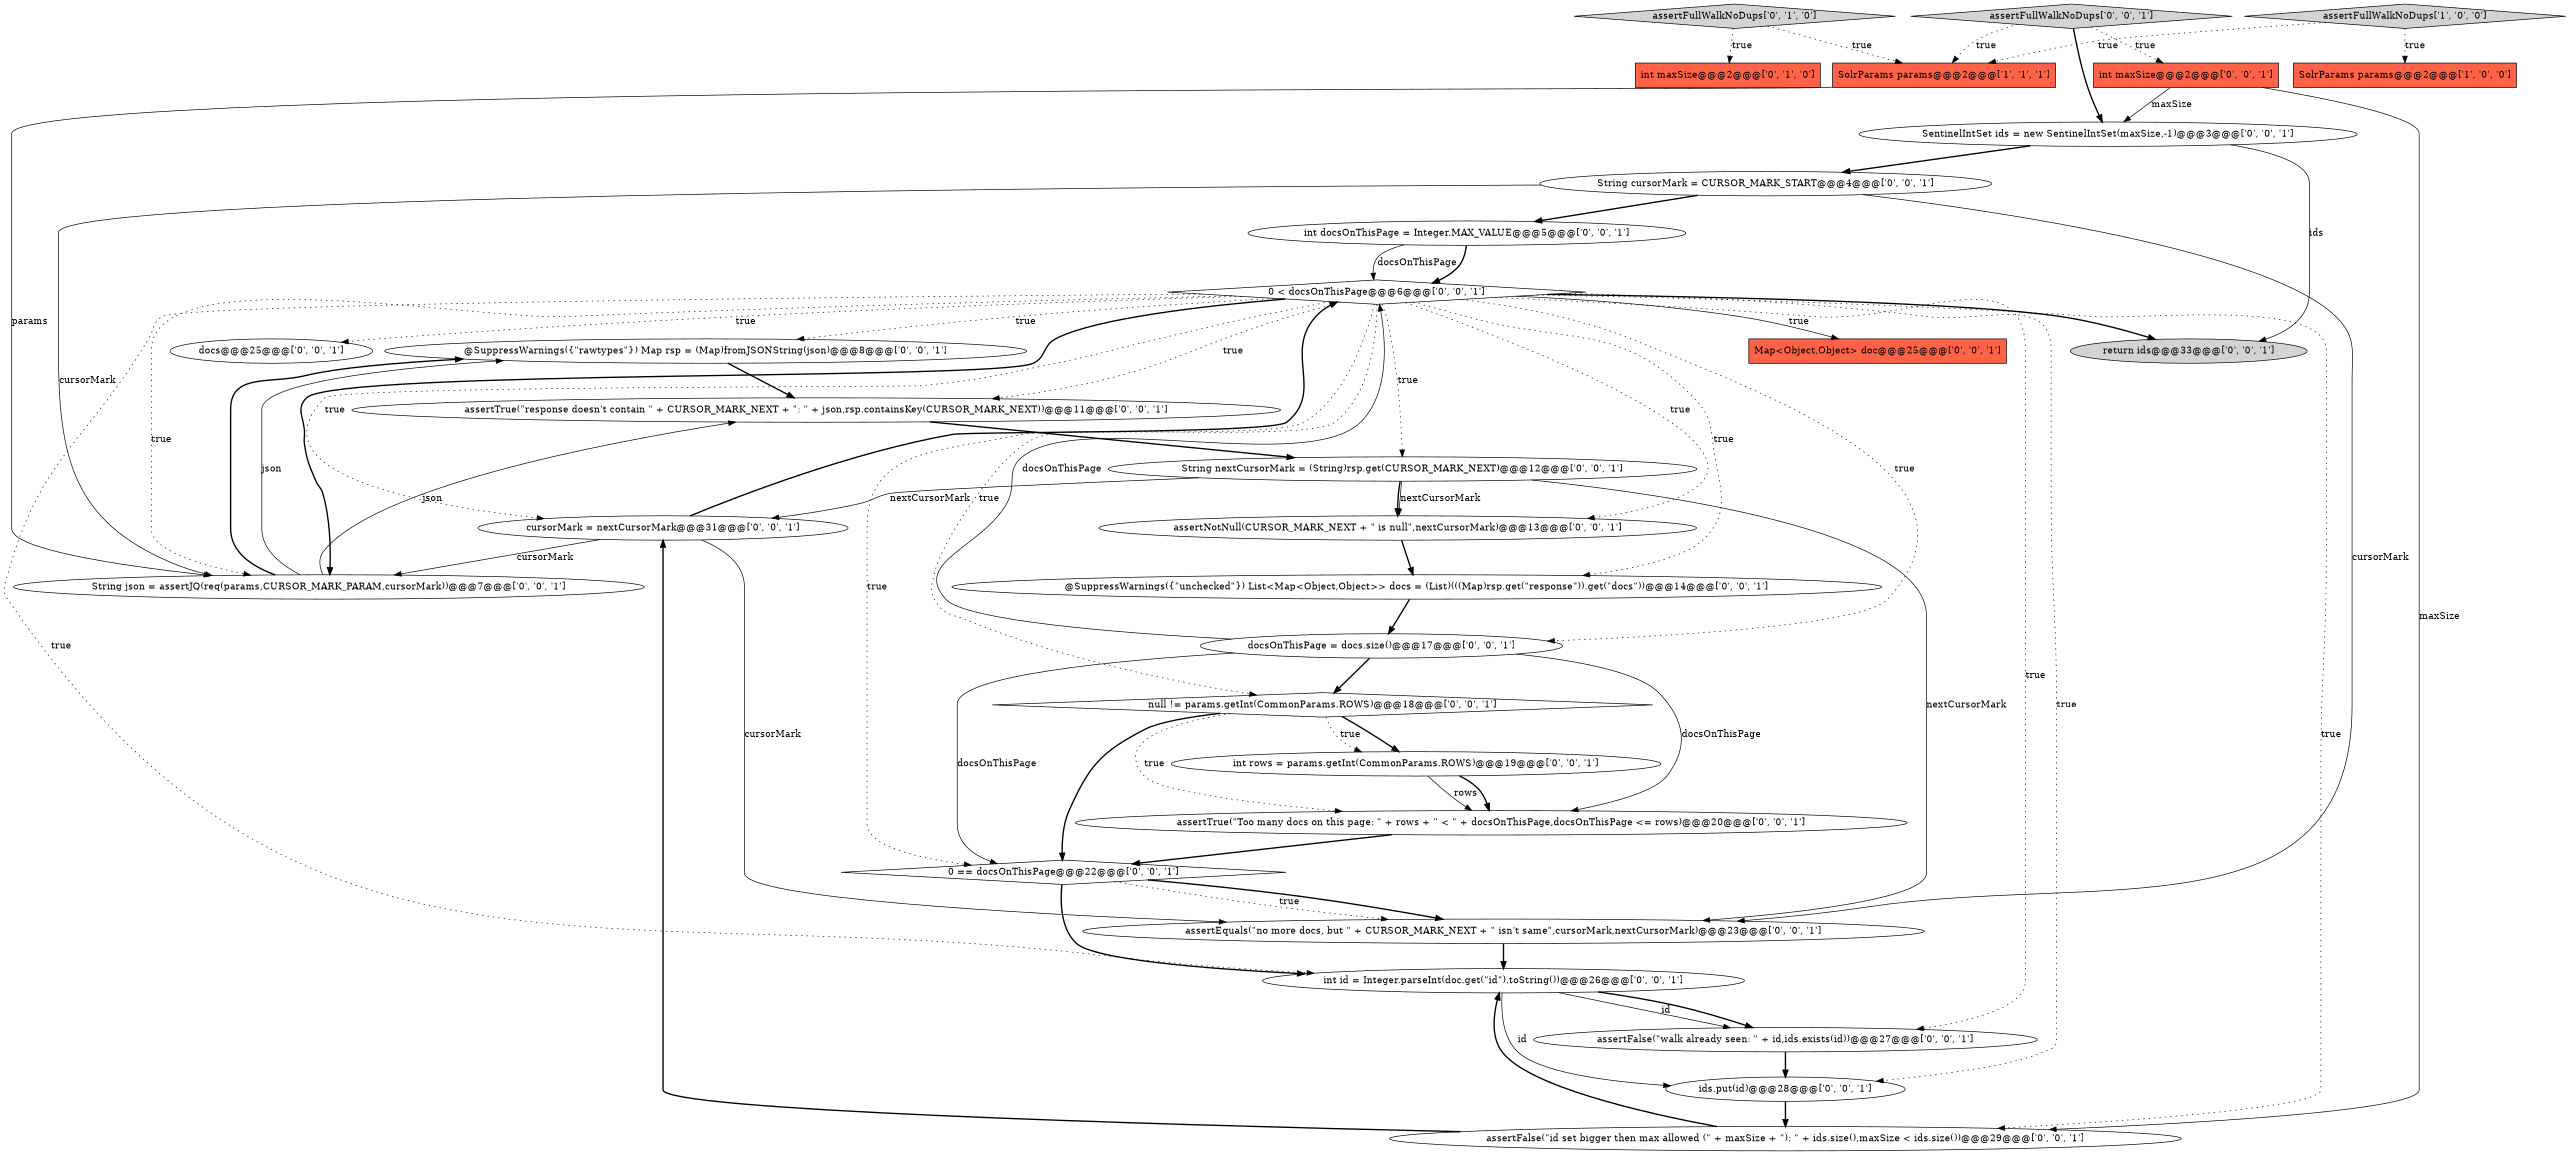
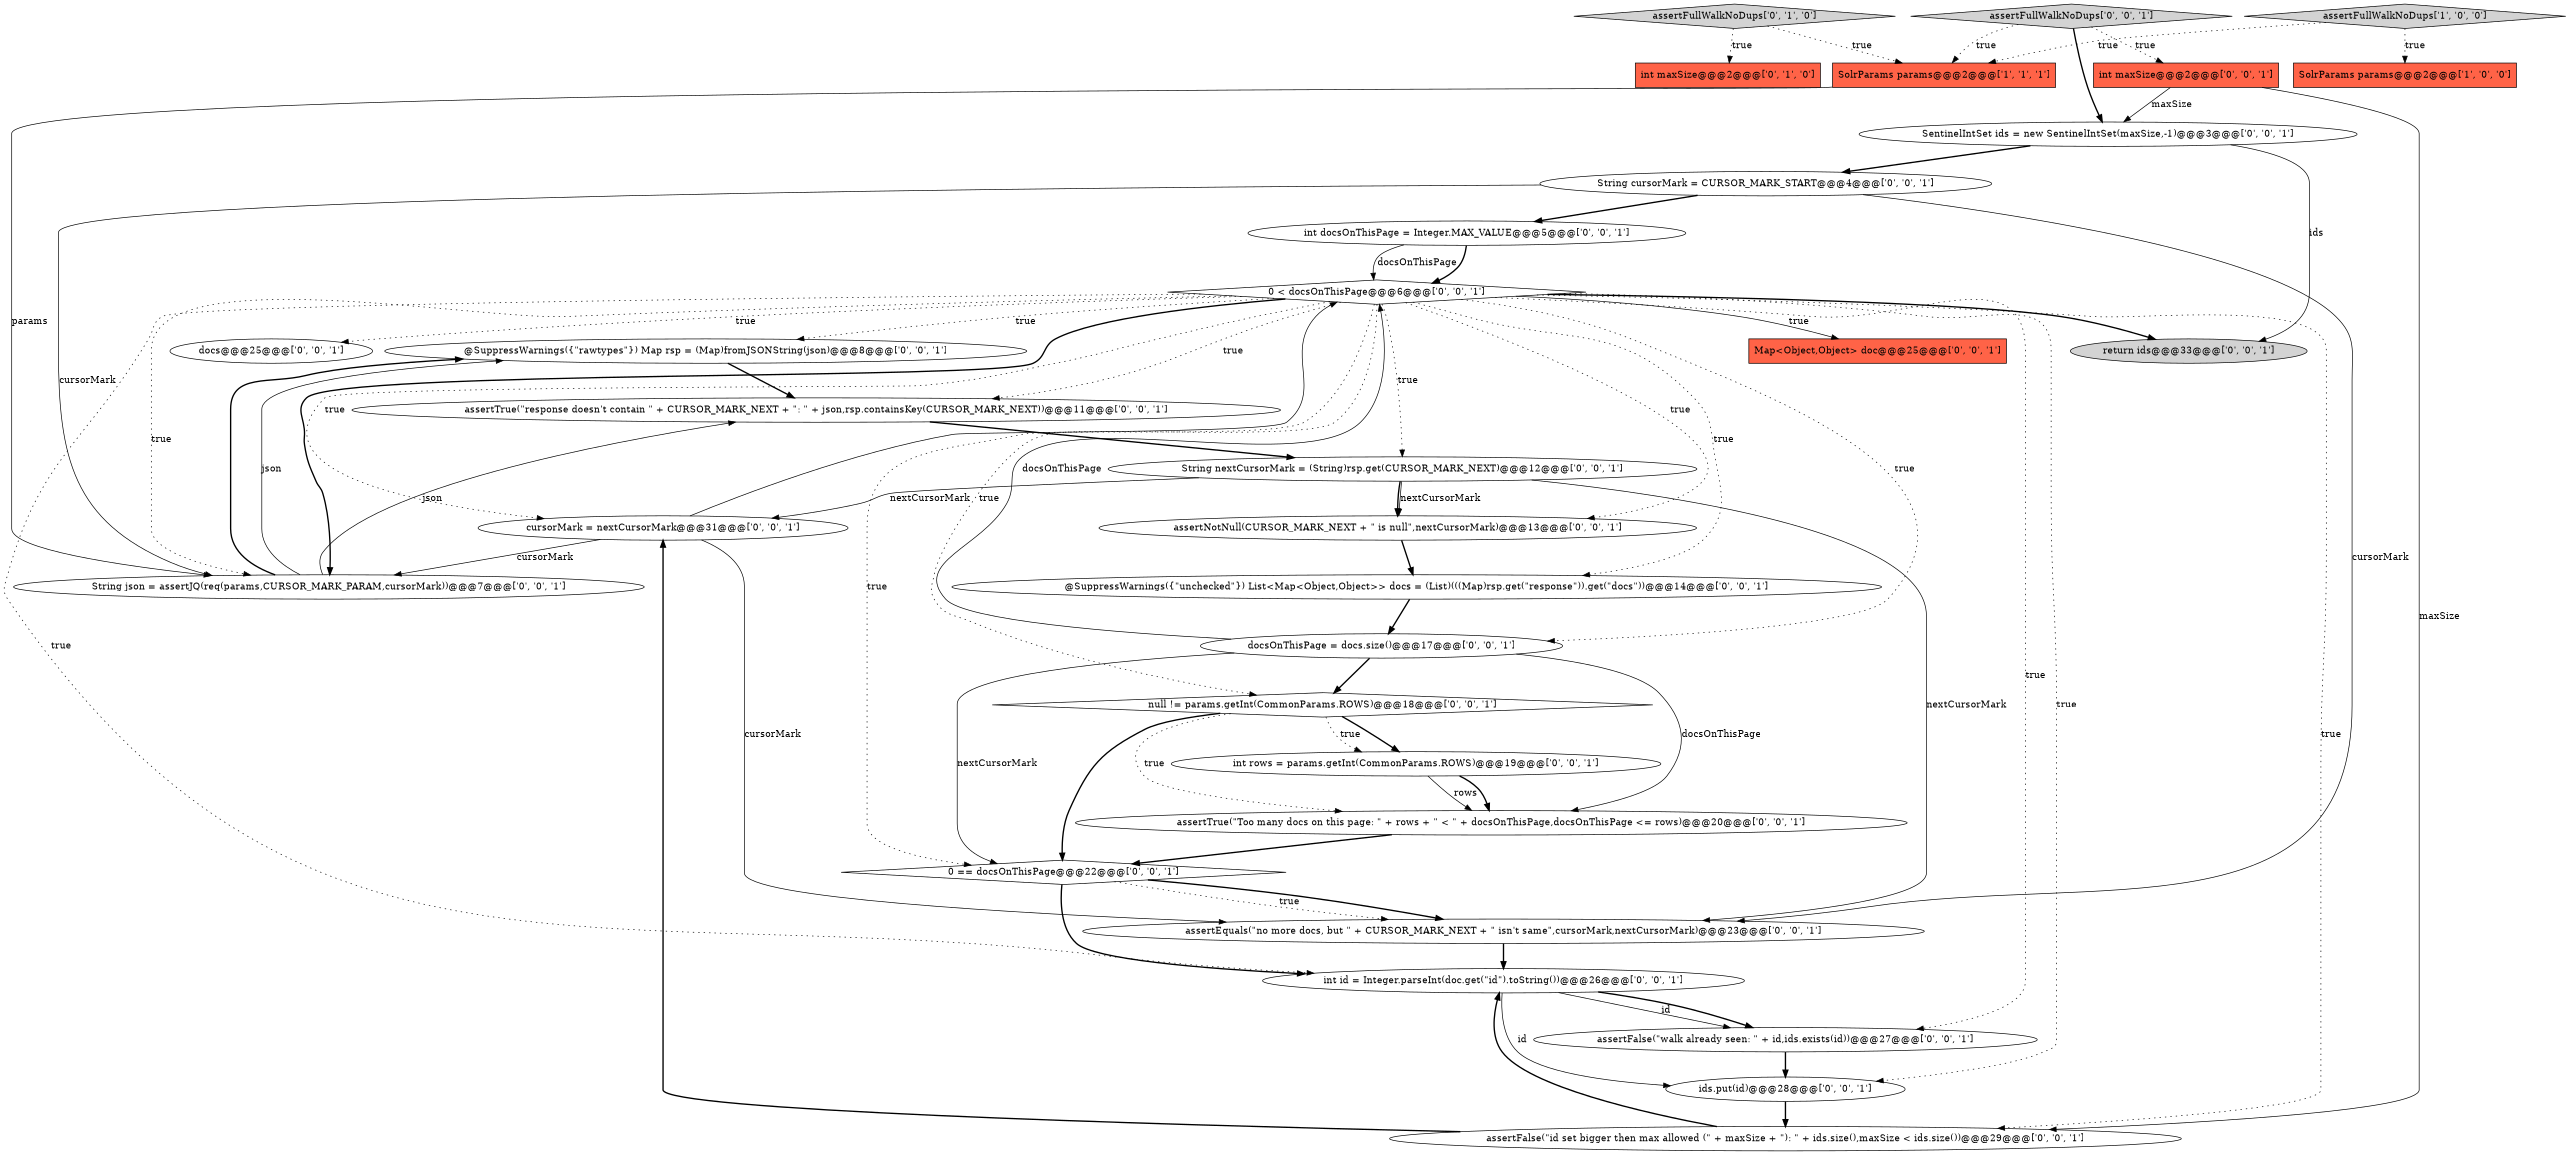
edge "cursorMark = nextCursorMark@@@31@@@['0', '0', '1']" -> "0 < docsOnThisPage@@@6@@@['0', '0', '1']": style bold -> solid
edge "docsOnThisPage = docs.size()@@@17@@@['0', '0', '1']" -> "0 == docsOnThisPage@@@22@@@['0', '0', '1']": label "docsOnThisPage" -> "nextCursorMark"
